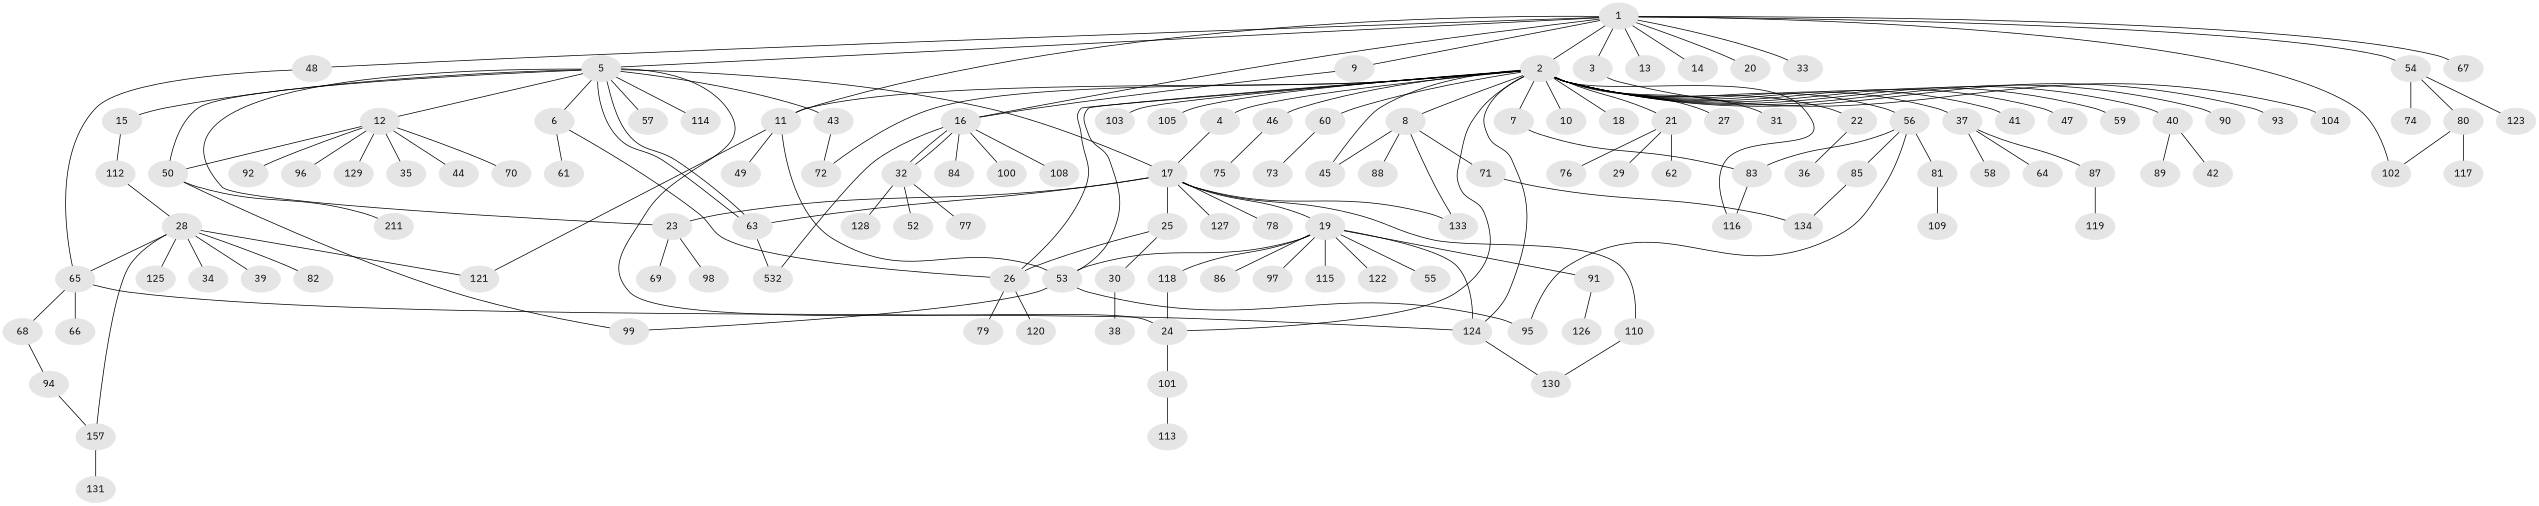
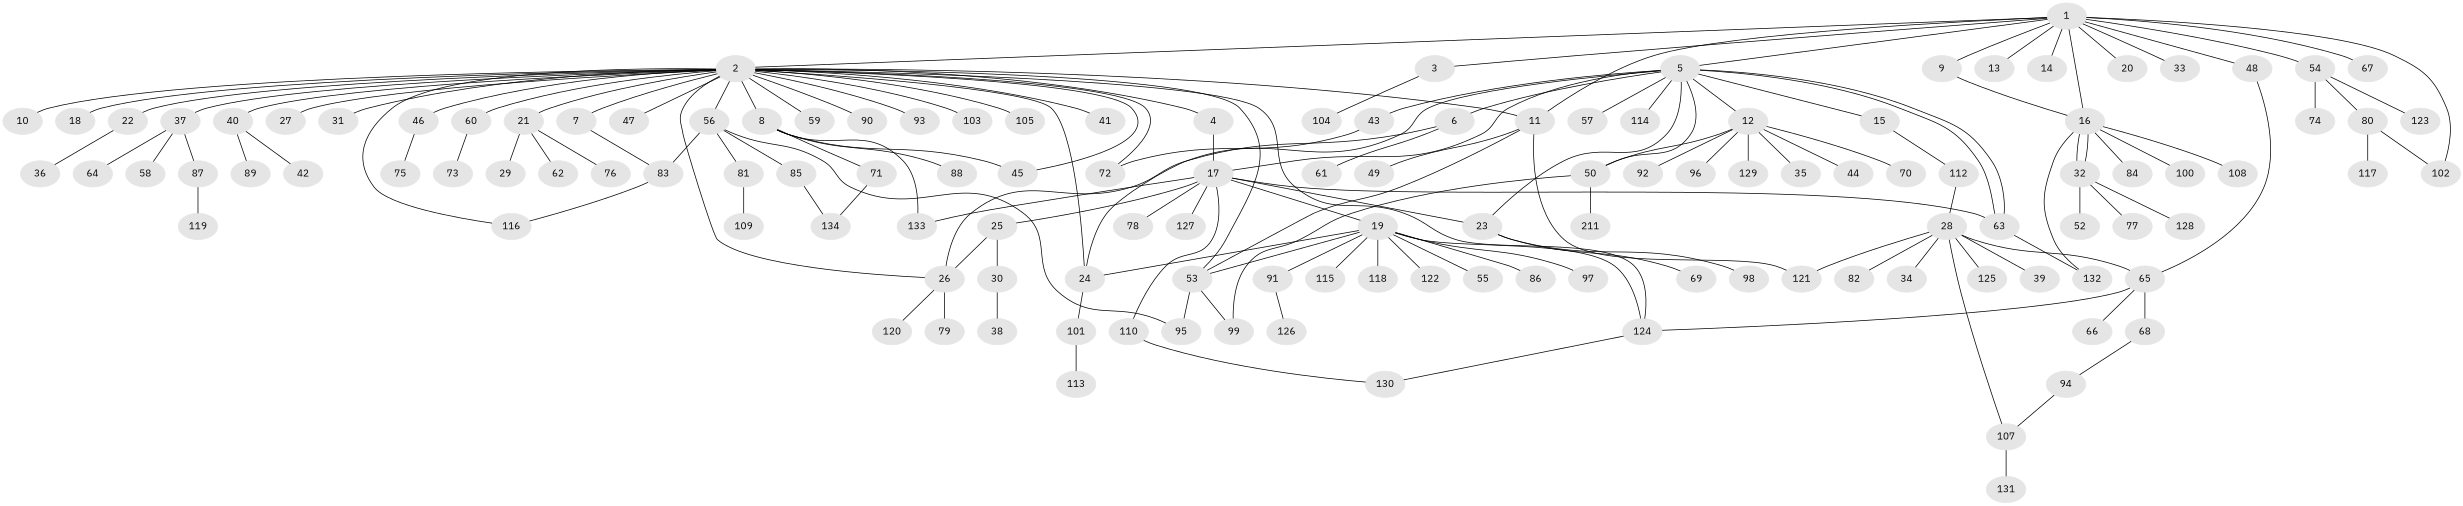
node "532": label "532" -> "132"
edge "118" -- "24": now "19" -- "24"
node "157": label "157" -> "107"
